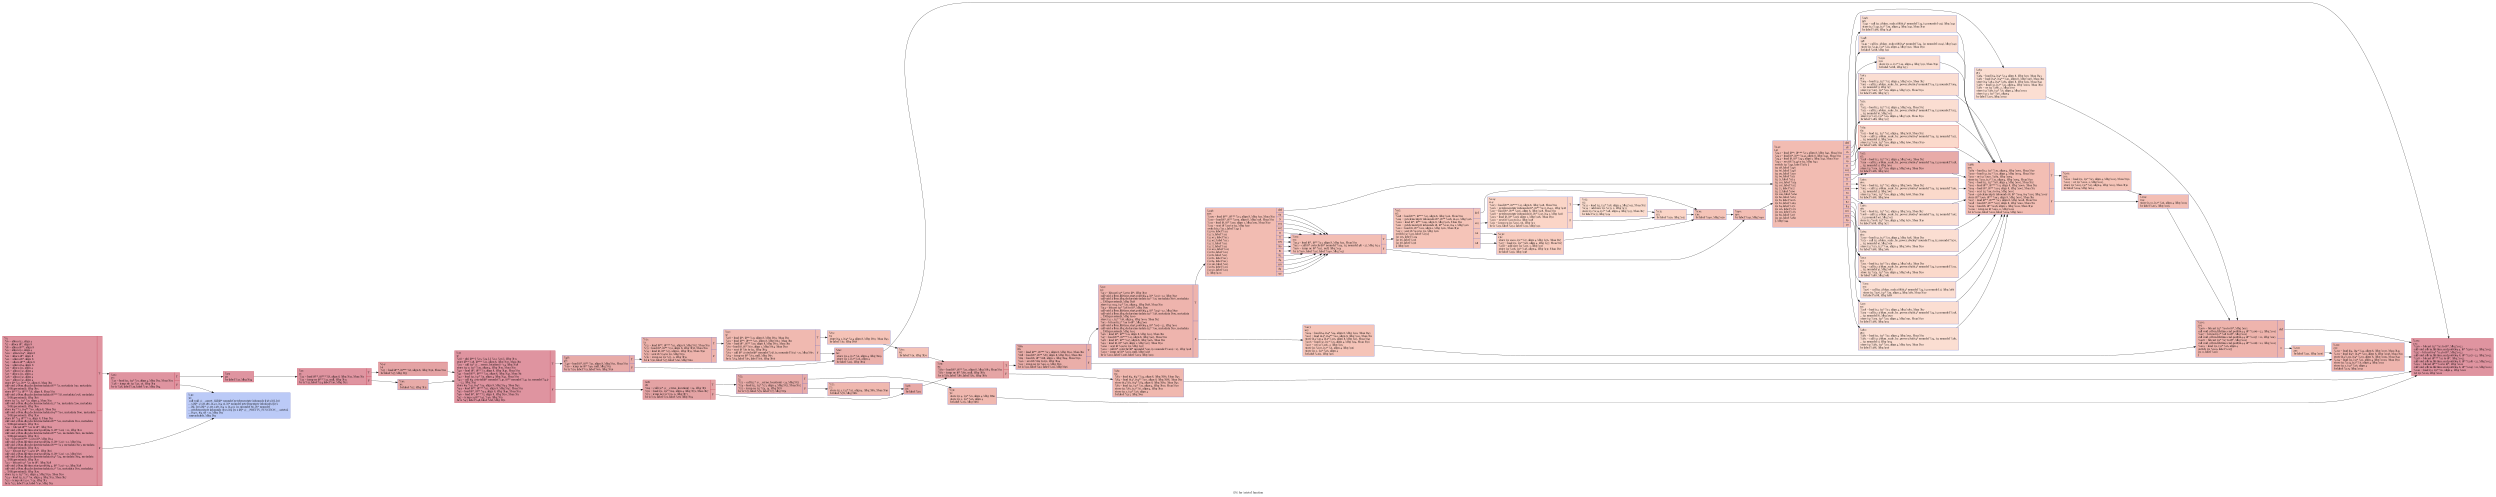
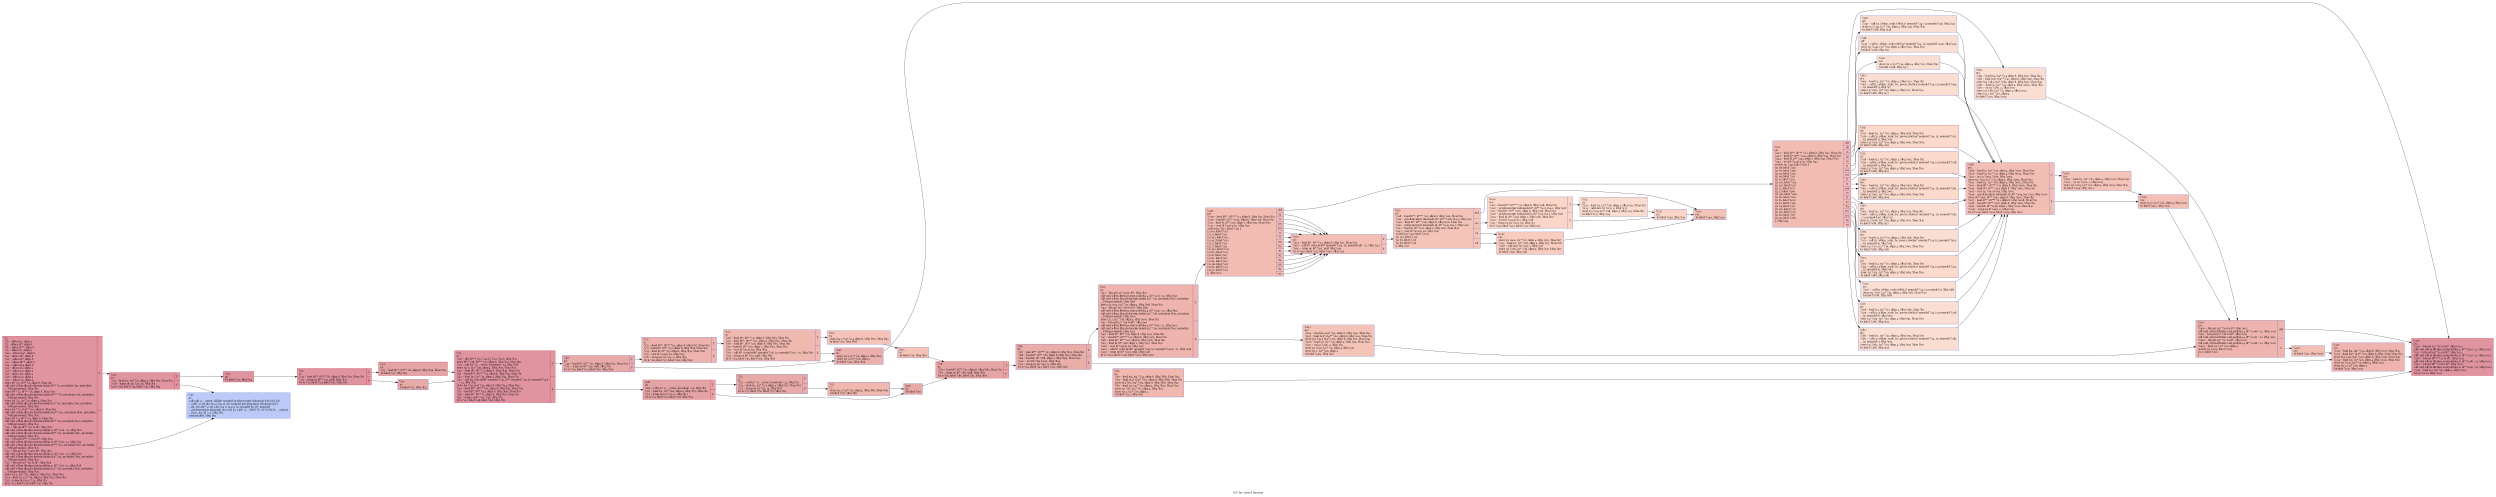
node "%151:": removed
node "%157:": fillcolor #cc403a70 -> #f7a88970
node "%140:": removed
edge "%79:" -> "%82:": removed
node "%76:": removed
